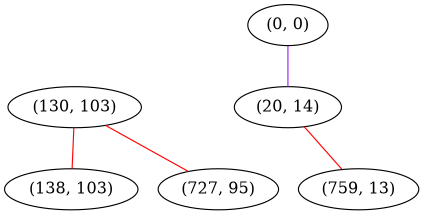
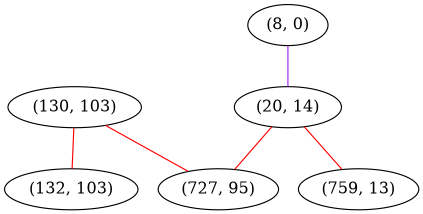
node "(0, 0)": label "(0, 0)" -> "(8, 0)"
edge "(20, 14)" -- "(727, 95)": added
node "(138, 103)": label "(138, 103)" -> "(132, 103)"
